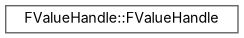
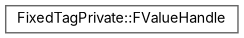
node "FValueHandle::FValueHandle": label "FValueHandle::FValueHandle" -> "FixedTagPrivate::FValueHandle"
